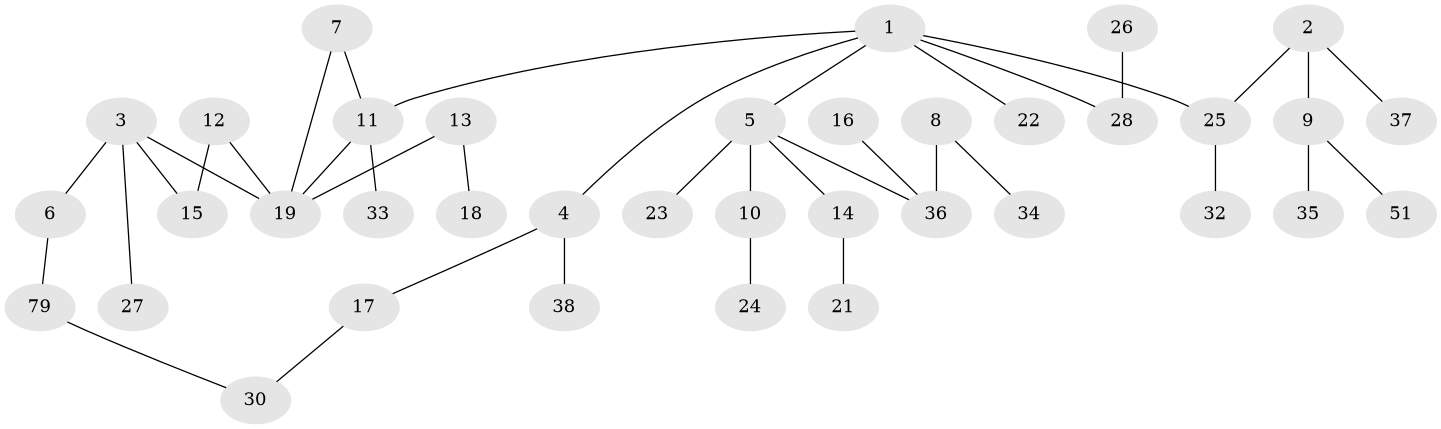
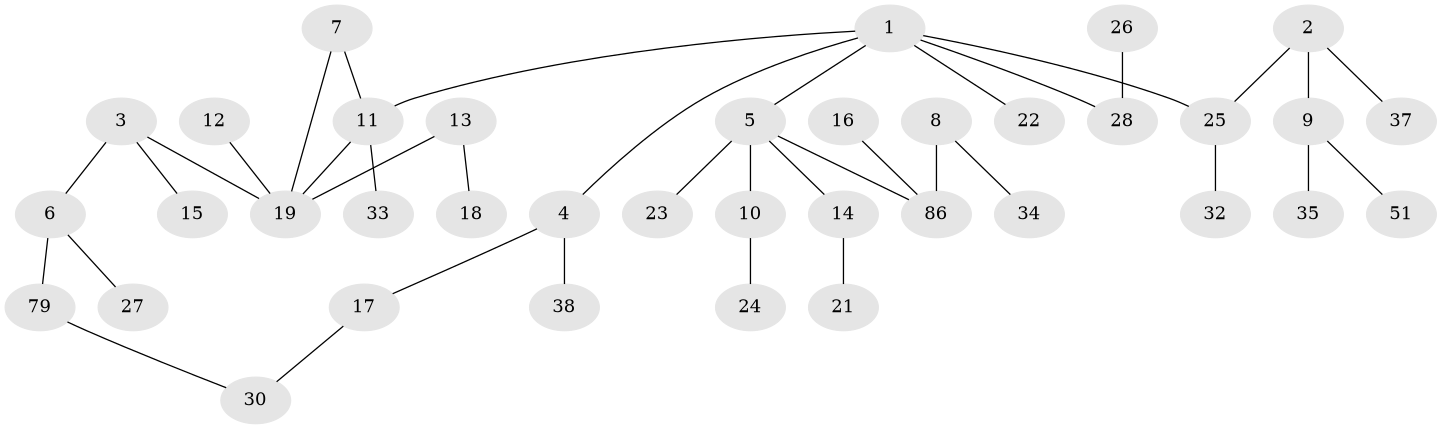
edge "12" -- "15": removed
edge "3" -- "27": now "6" -- "27"
node "36": label "36" -> "86"
